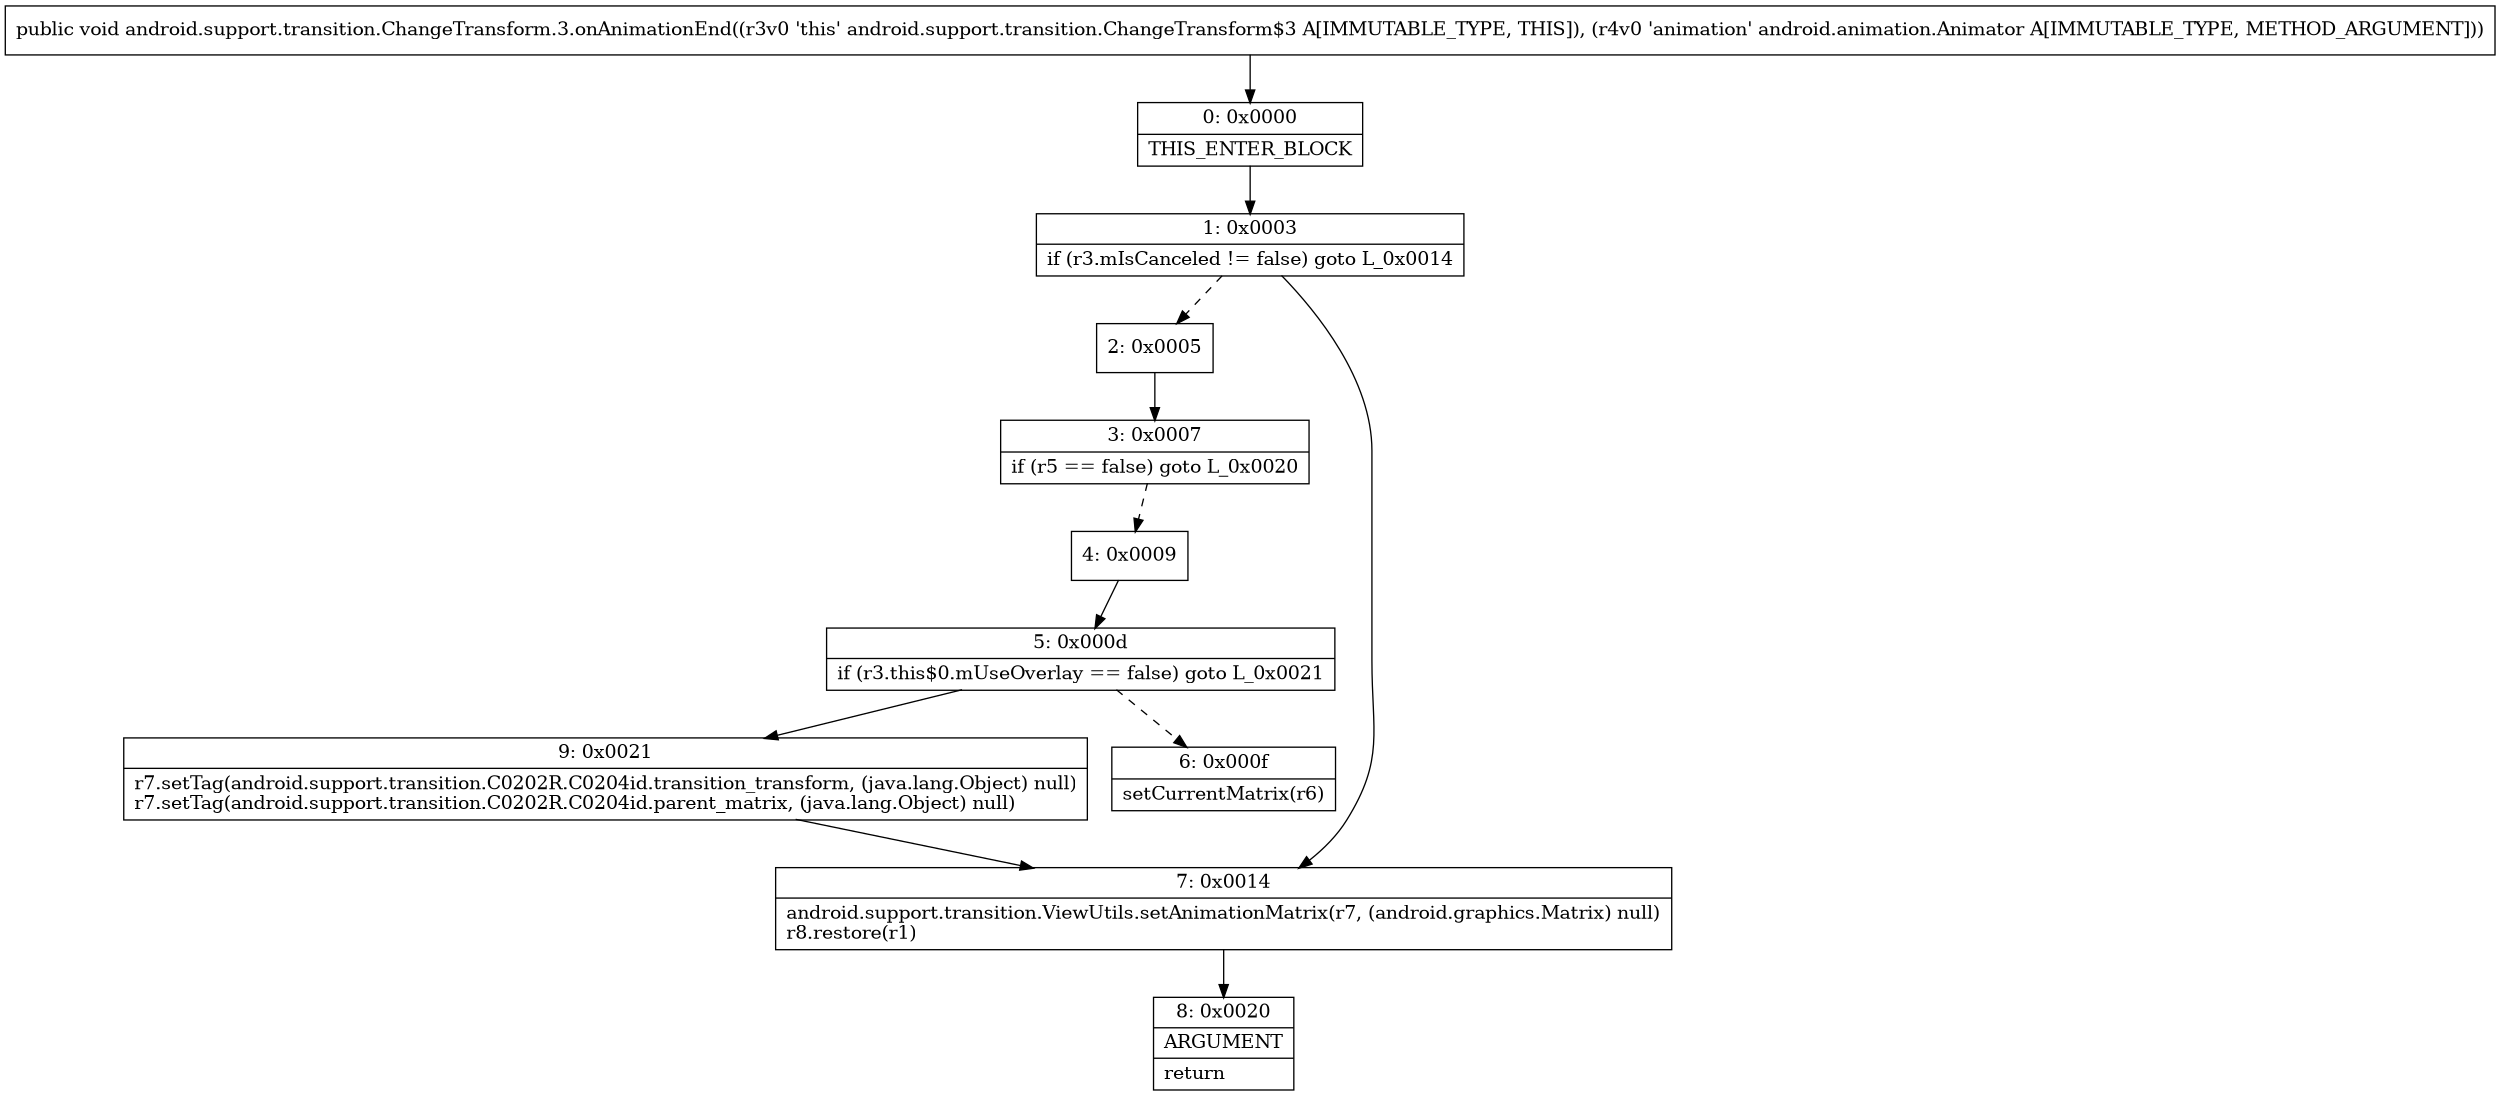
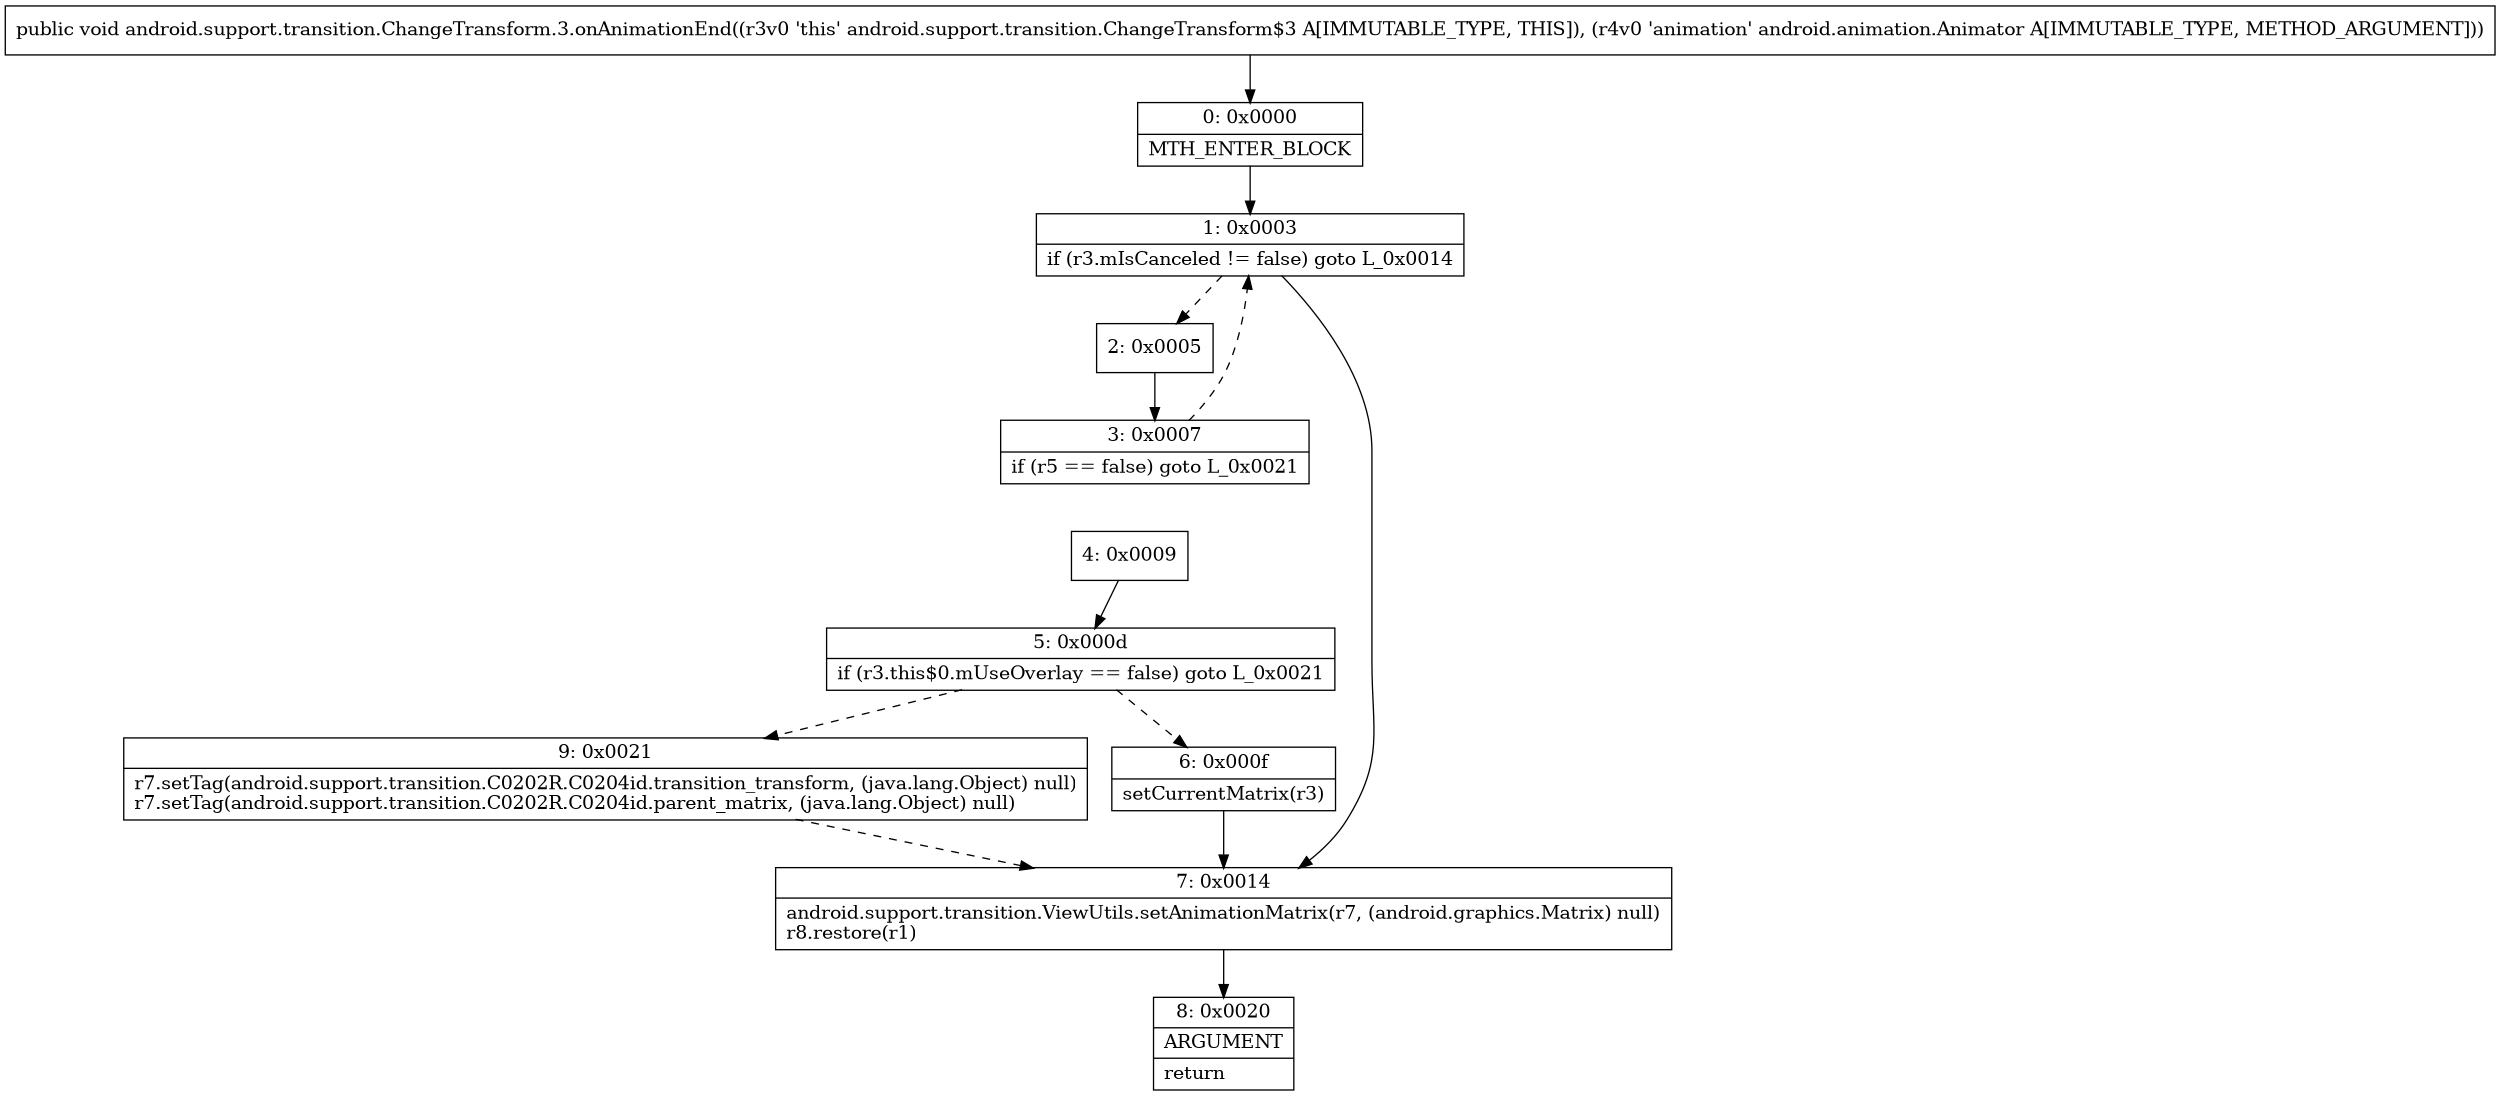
node "0: 0x0000": text "THIS_ENTER_BLOCK" -> "MTH_ENTER_BLOCK"
node "3: 0x0007": text "if (r5 == false) goto L_0x0020" -> "if (r5 == false) goto L_0x0021"
edge "3: 0x0007" -> "4: 0x0009": now "3: 0x0007" -> "1: 0x0003"
edge "5: 0x000d" -> "9: 0x0021": style solid -> dashed
node "6: 0x000f": text "setCurrentMatrix(r6)" -> "setCurrentMatrix(r3)"
edge "6: 0x000f" -> "7: 0x0014": added
edge "9: 0x0021" -> "7: 0x0014": style solid -> dashed
